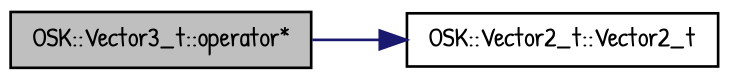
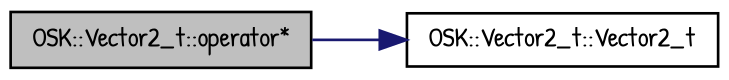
node "OSK::Vector3_t::operator*": label "OSK::Vector3_t::operator*" -> "OSK::Vector2_t::operator*"
